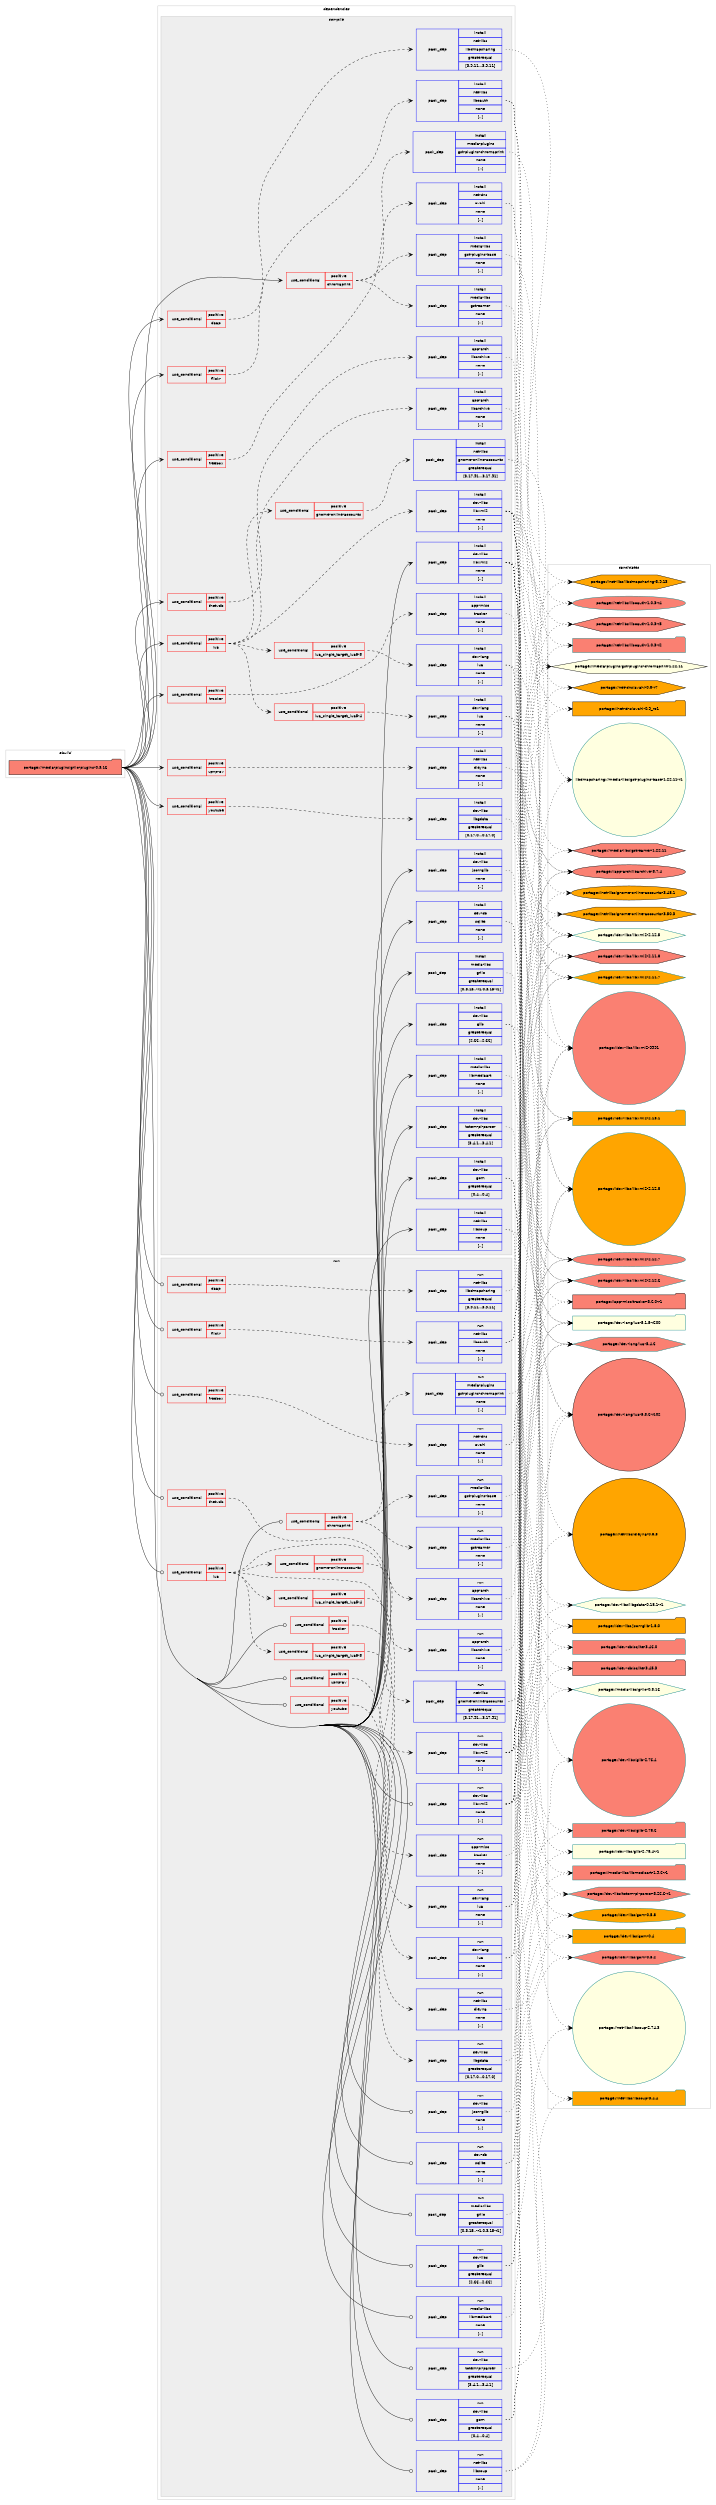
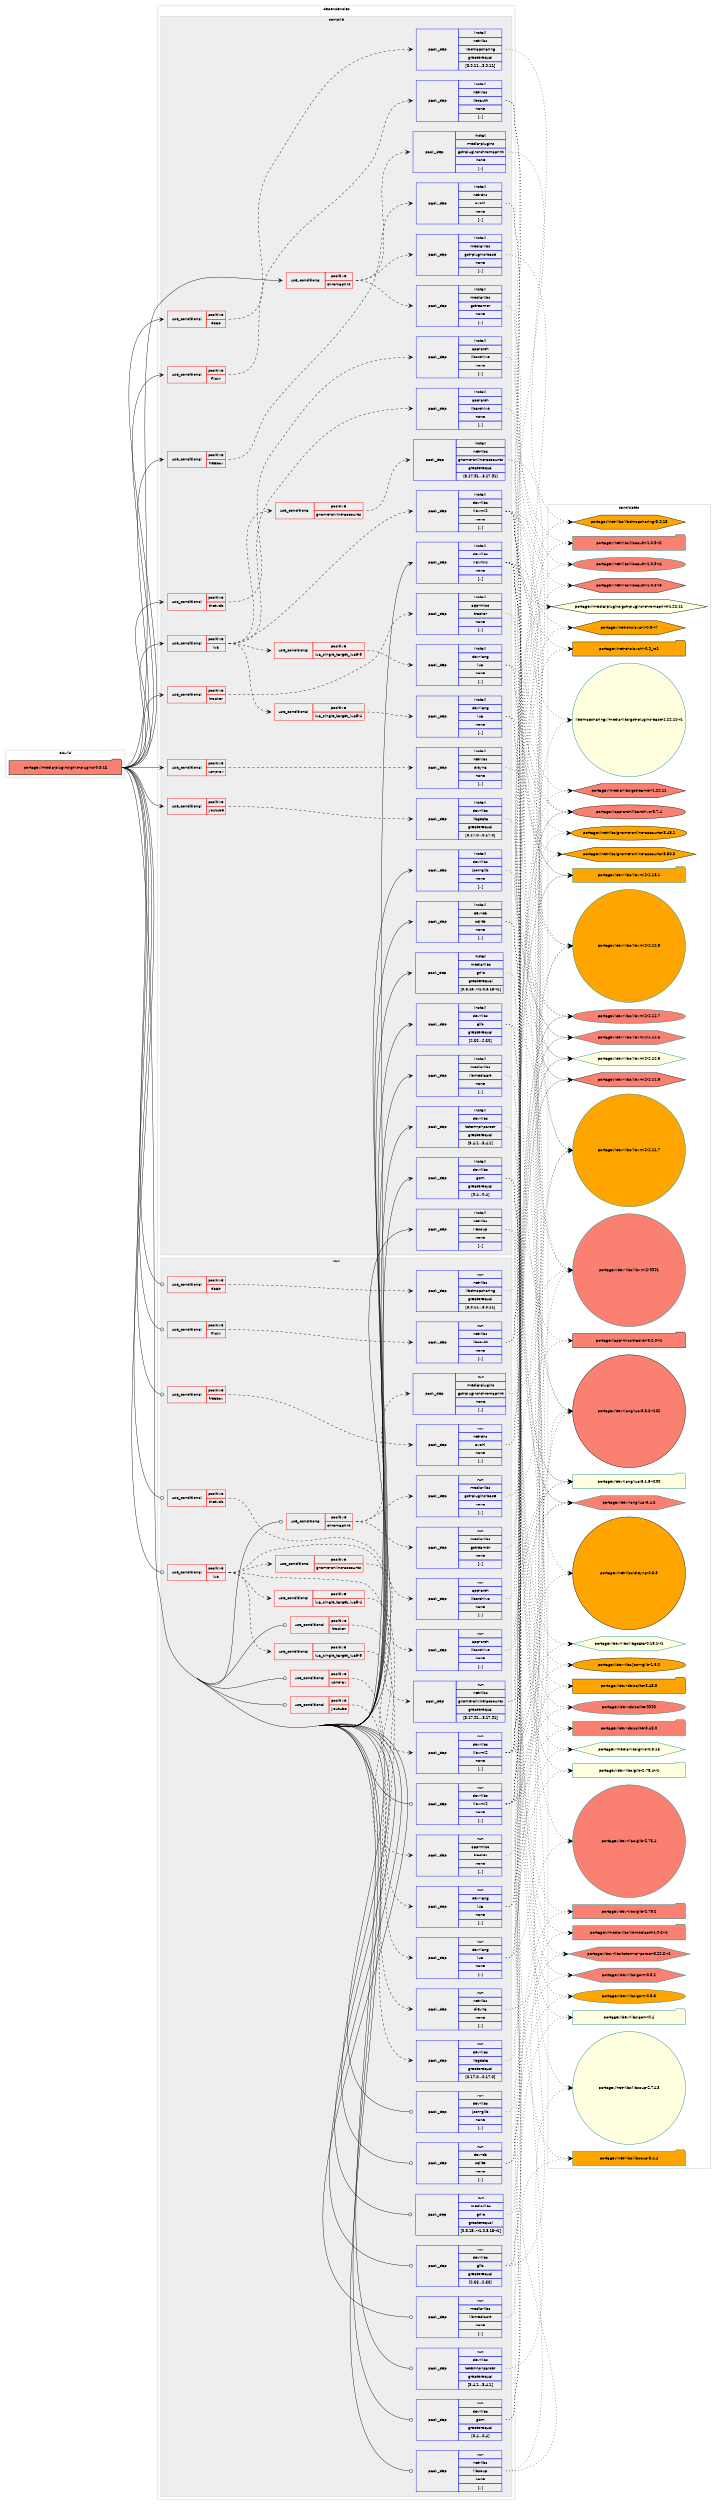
node "portage://dev-libs/libxml2-2.11.7": shape hexagon -> circle
node "portage://dev-libs/json-glib-1.8.0": shape folder -> ellipse
node "portage://dev-db/sqlite-3.45.3": fillcolor salmon -> orange
node "portage://dev-db/sqlite-9999": added
node "portage://dev-libs/gom-0.4": fillcolor orange -> lightyellow
